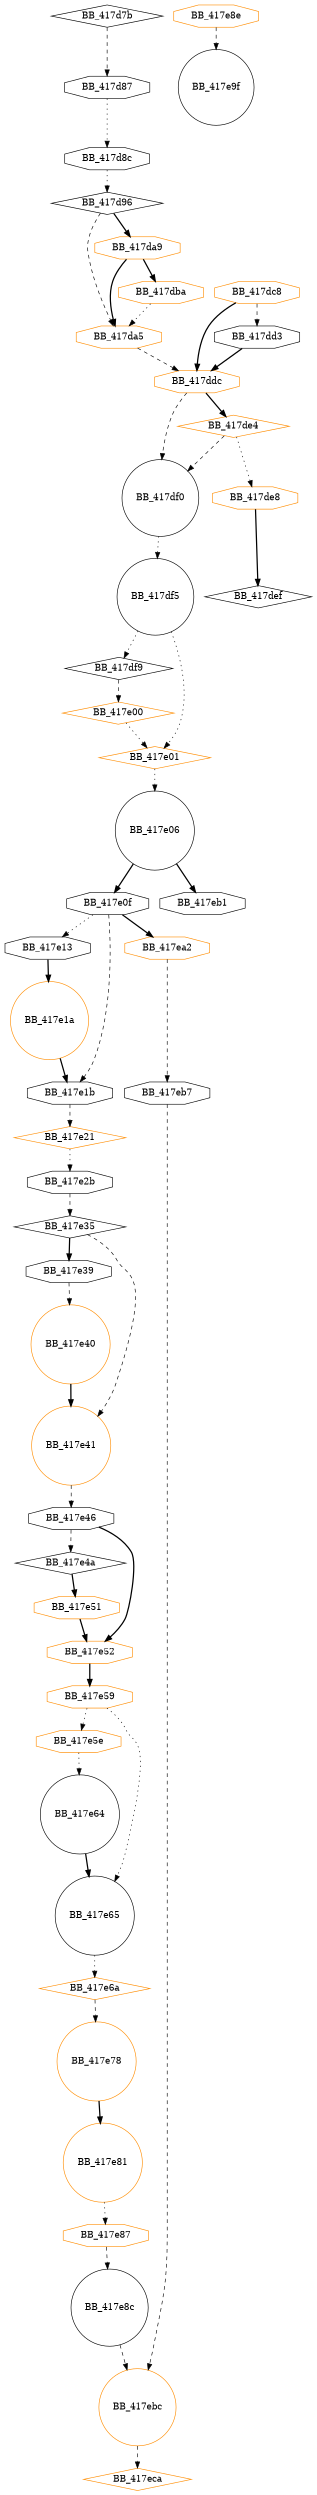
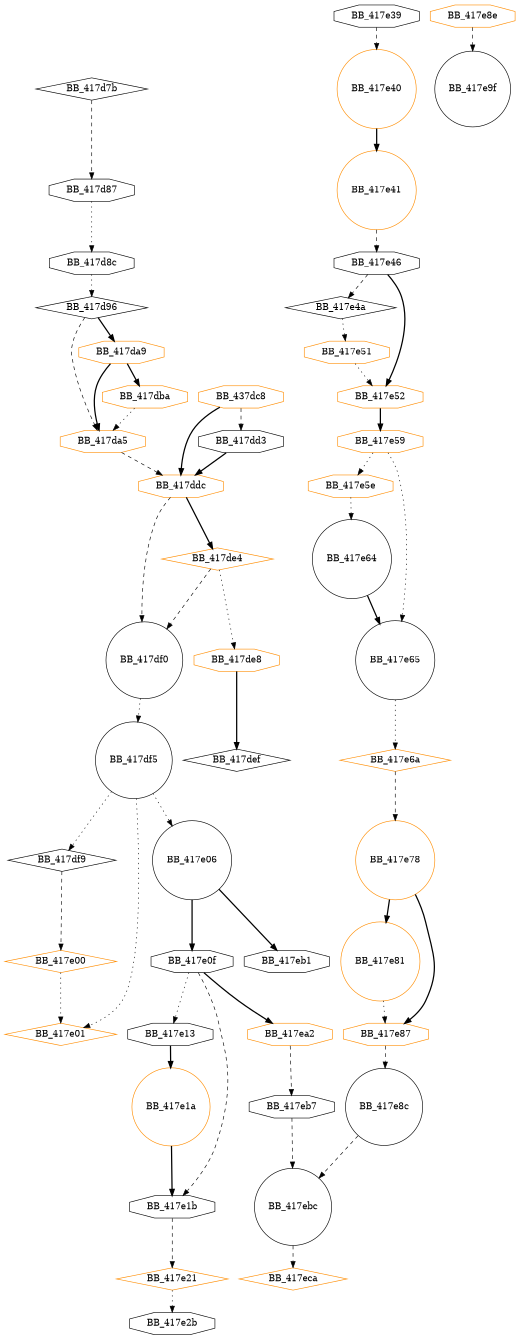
node "BB_417dc8": label "BB_417dc8" -> "BB_437dc8"
edge "BB_417e01" -> "BB_417e06": now "BB_417df5" -> "BB_417e06"
edge "BB_417e78" -> "BB_417e87": added
node "BB_417e35": removed
edge "BB_417e4a" -> "BB_417e51": style bold -> dotted
edge "BB_417e51" -> "BB_417e52": style bold -> dotted
node "BB_417ebc": color darkorange -> black
